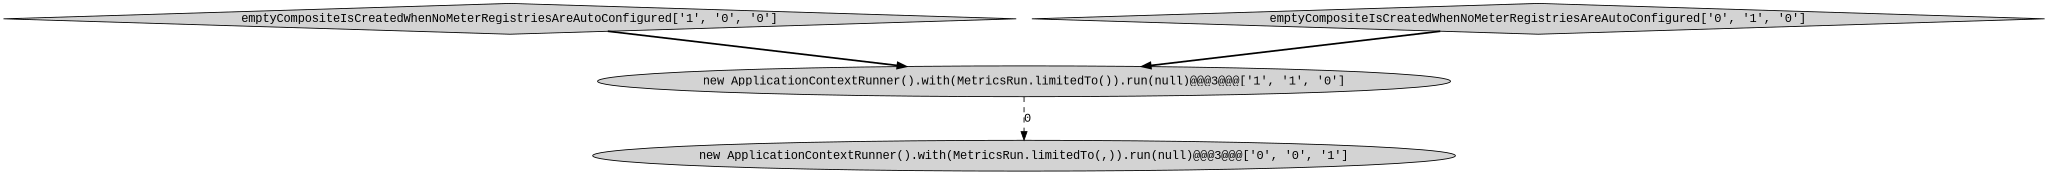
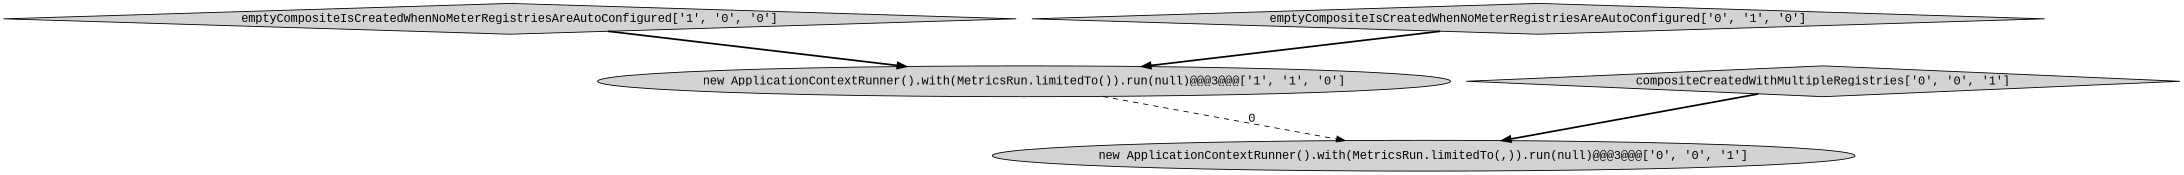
node "compositeCreatedWithMultipleRegistries['0', '0', '1']": added
